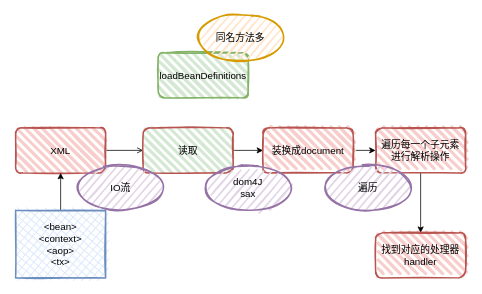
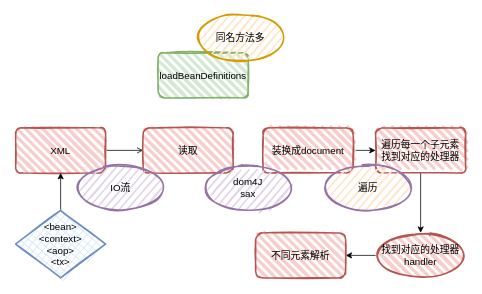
node "读取": fillcolor #d5e8d4 -> #f8cecc
edge "读取" -> "装换成document": removed
node "遍历每一个子元素 进行解析操作": label "遍历每一个子元素 进行解析操作" -> "遍历每一个子元素 找到对应的处理器"
node "遍历": fillcolor #e1d5e7 -> #ffe6cc
node "<bean> <context> <aop> <tx>": shape rectangle -> diamond
node "不同元素解析": added
edge "找到对应的处理器 handler" -> "不同元素解析": added
node "找到对应的处理器 handler": shape rounded rectangle -> ellipse
